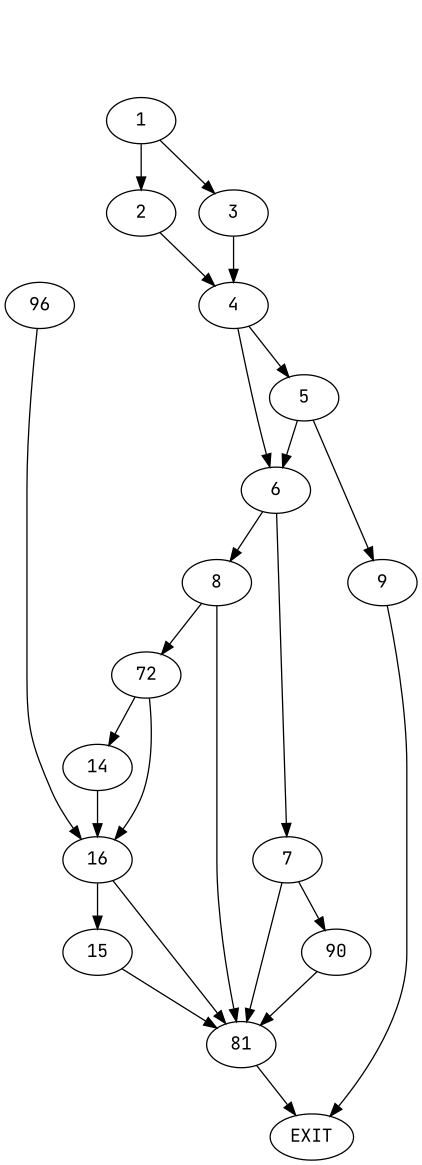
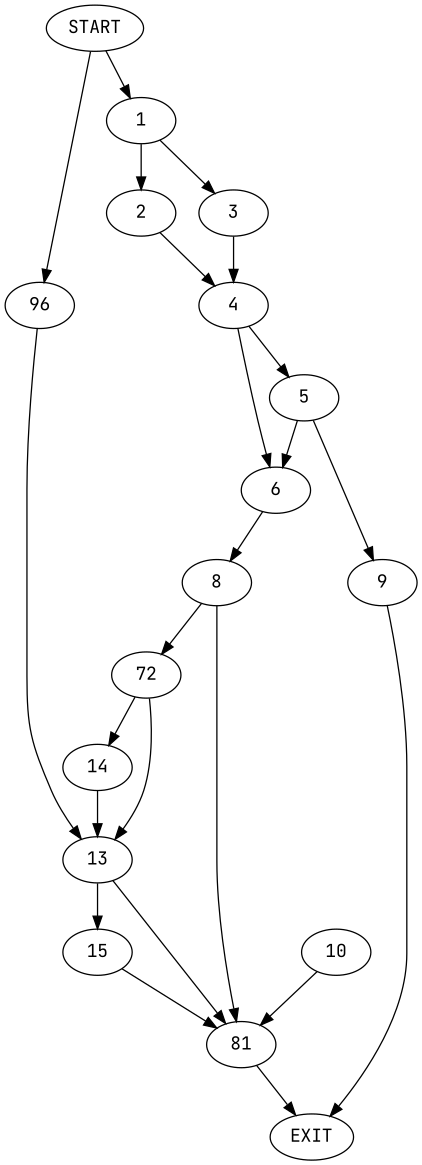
node "START": added
node "16": label "16" -> "13"
node "7": removed
node "90": label "90" -> "10"
